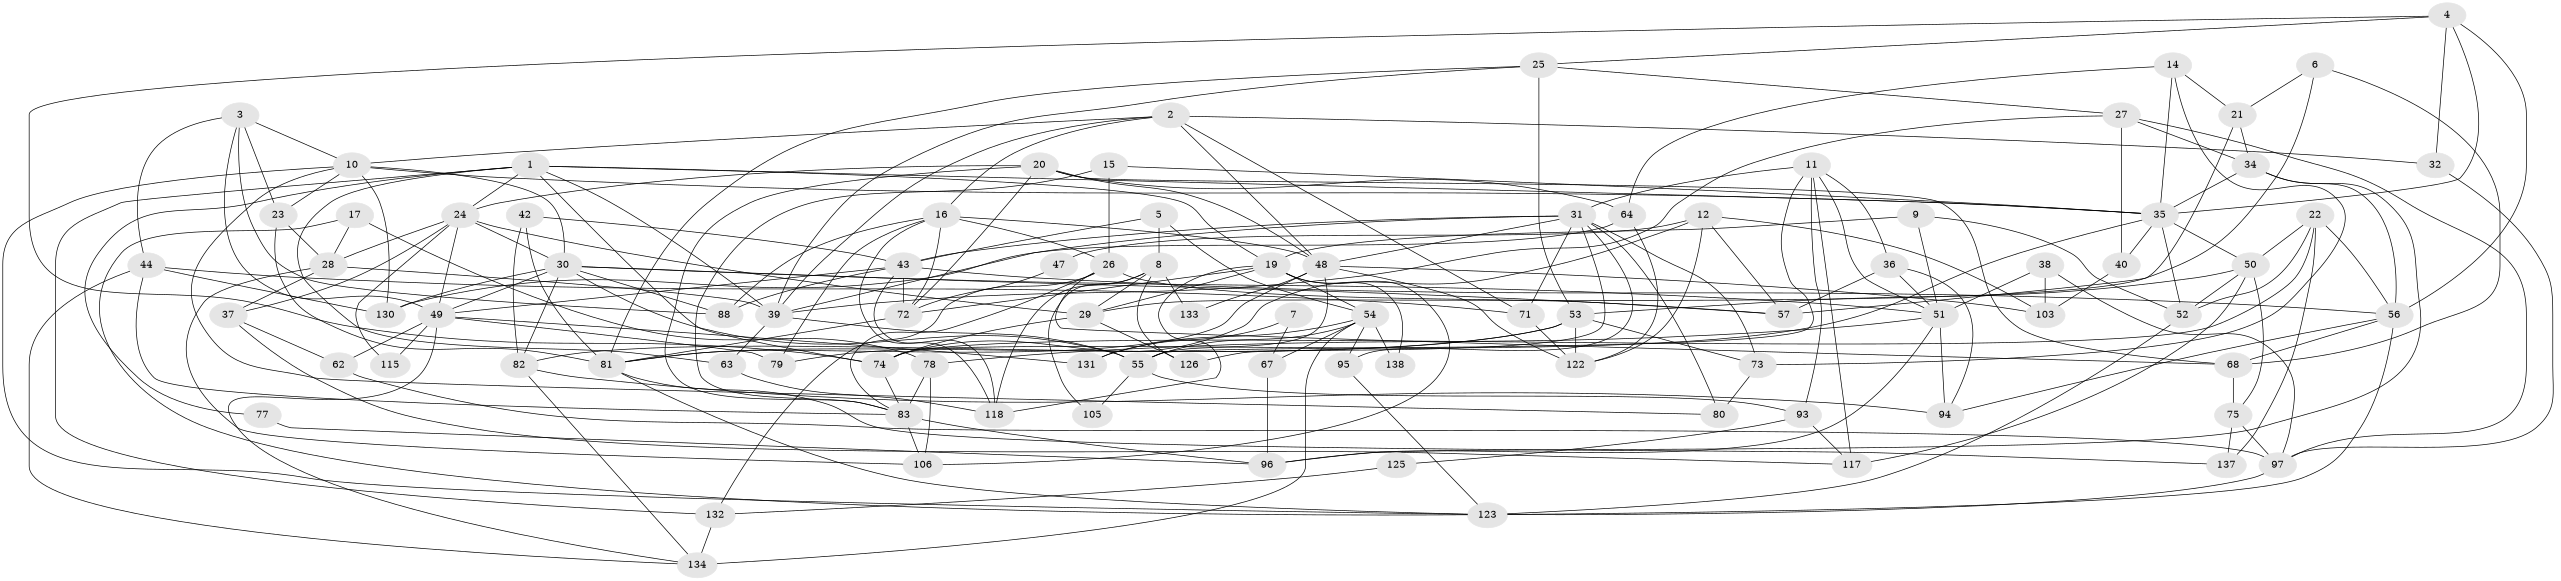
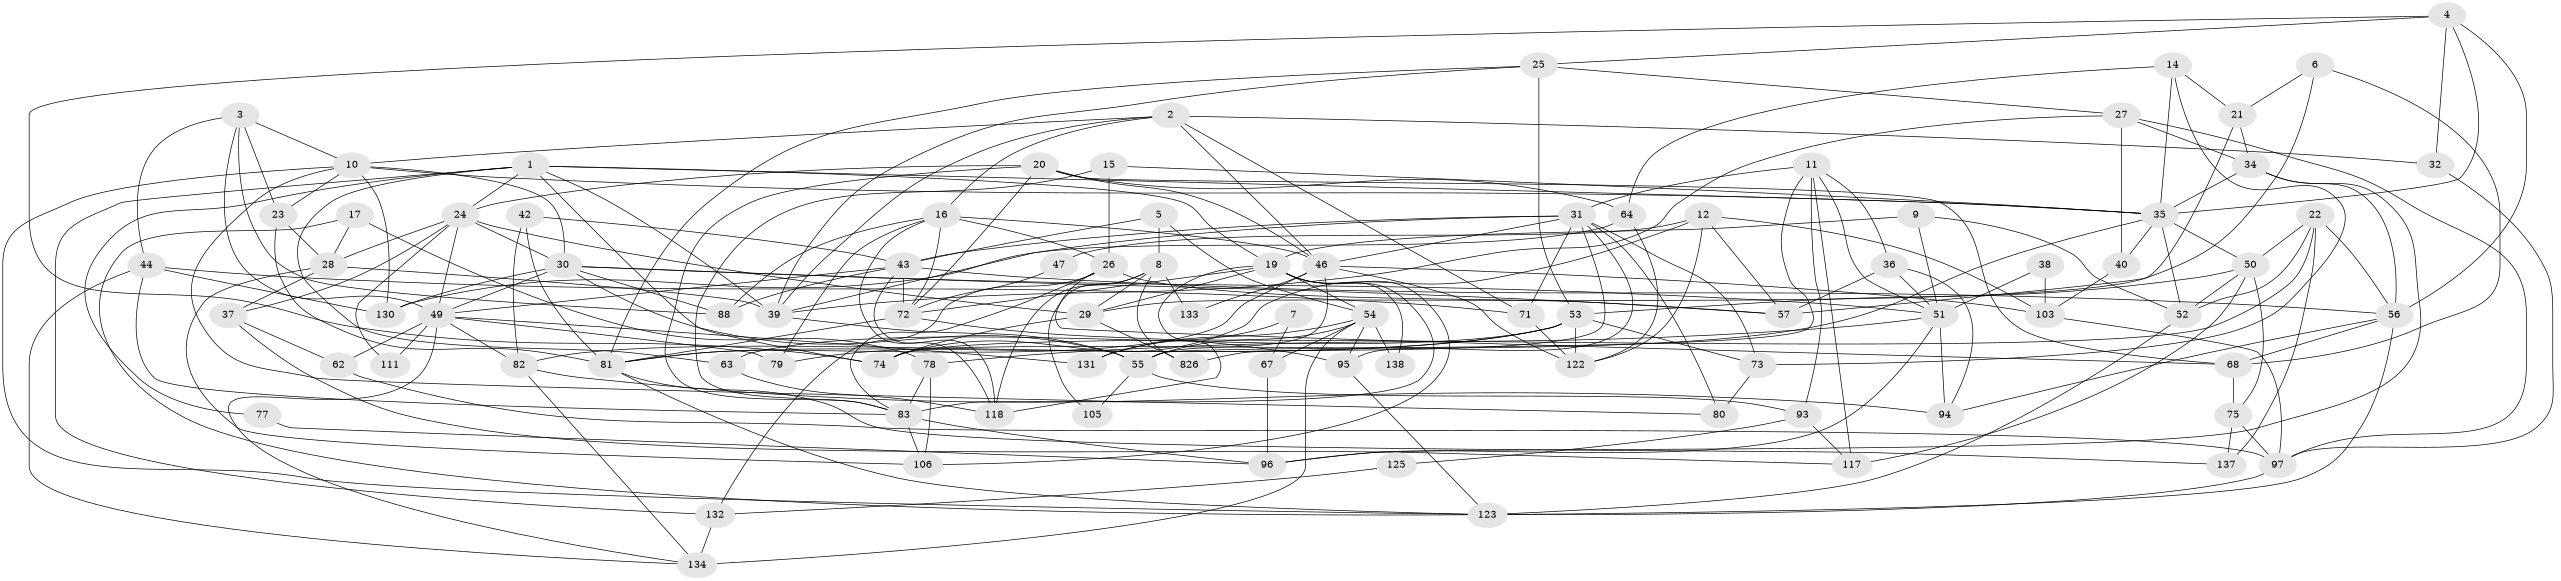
node "48": label "48" -> "46"
edge "30" -- "82": now "49" -- "82"
edge "39" -- "63": now "53" -- "63"
edge "72" -- "95": added
edge "38" -- "97": now "103" -- "97"
node "115": label "115" -> "111"
node "126": label "126" -> "826"
edge "74" -- "83": now "19" -- "83"
